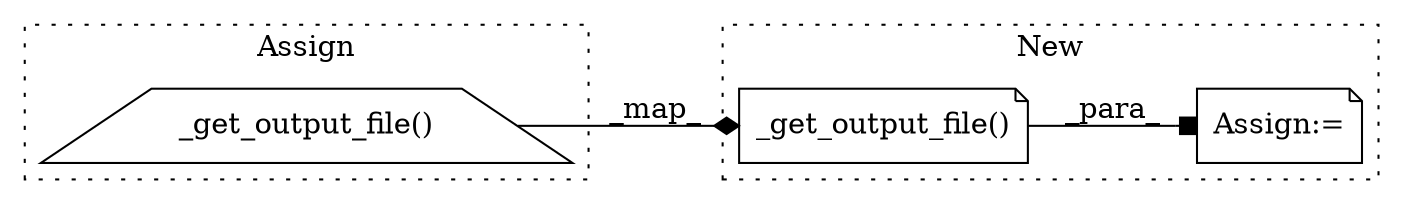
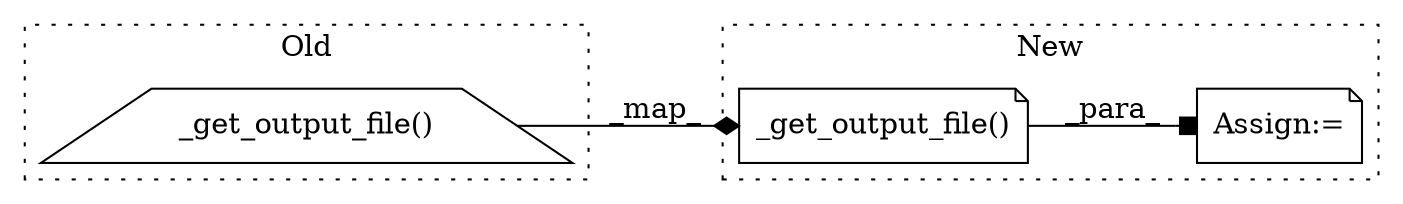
cluster "Assign": label "Assign" -> "Old"
